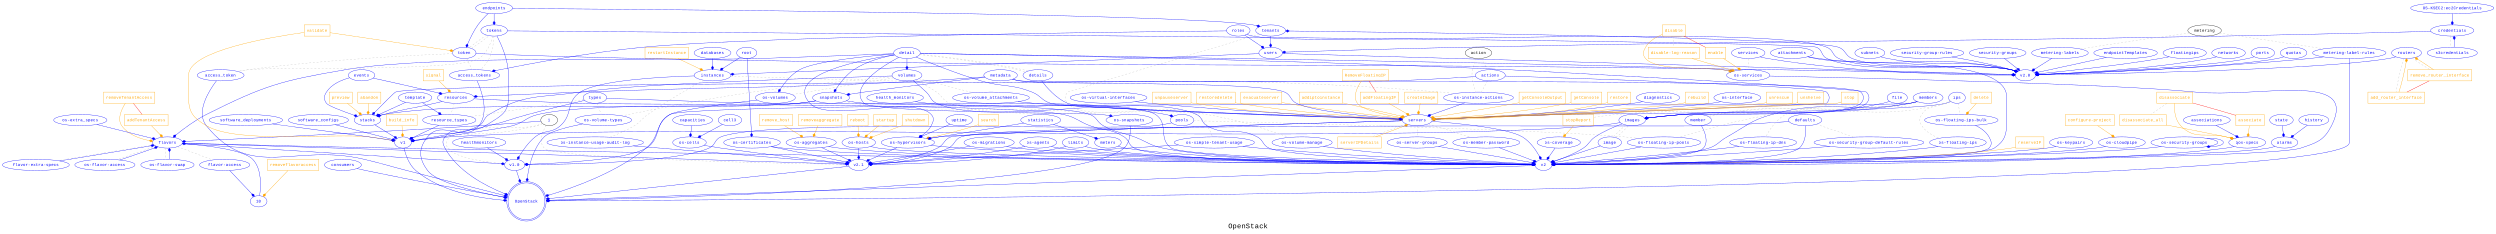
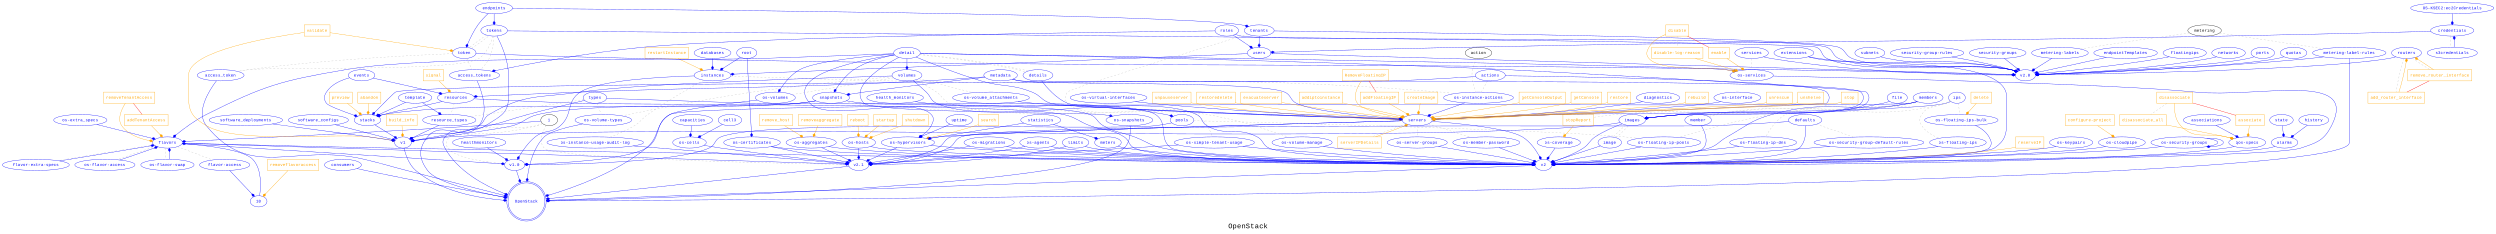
edge "v2.0" -> "tenants": reversed
node "attachments": label "attachments" -> "extensions"
